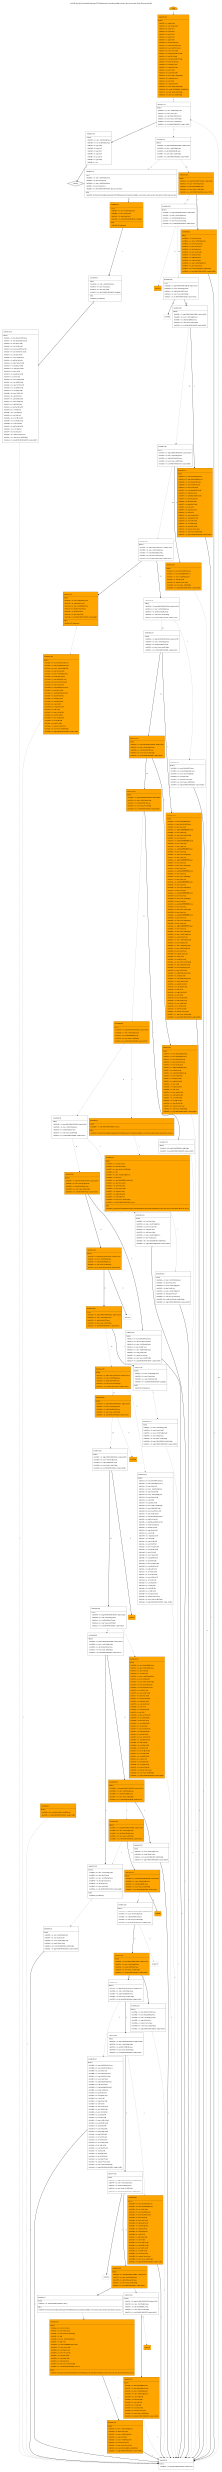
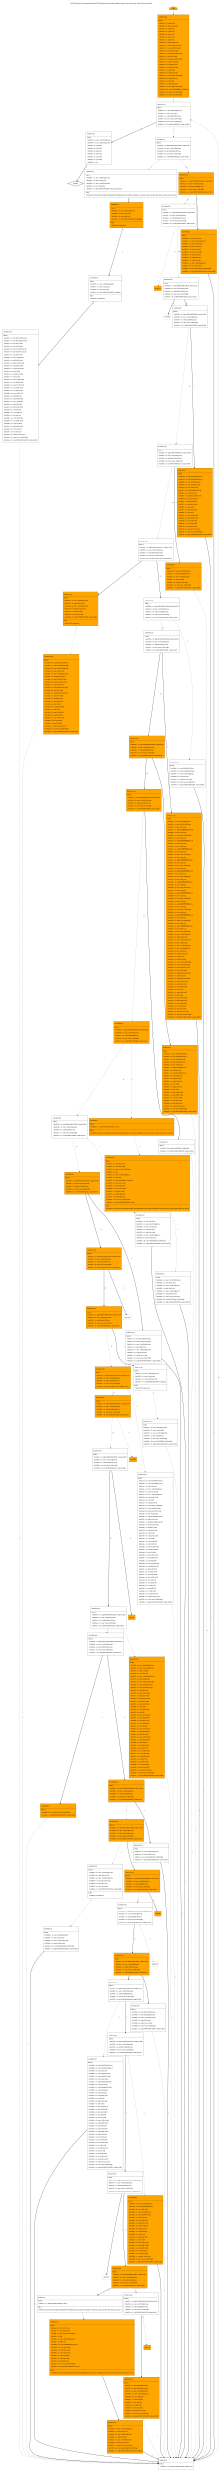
edge "0x4016b4 [28]" -> "0x401b72 [29]": now "0x4016b4 [28]" -> "0x401ab2 [15]"
